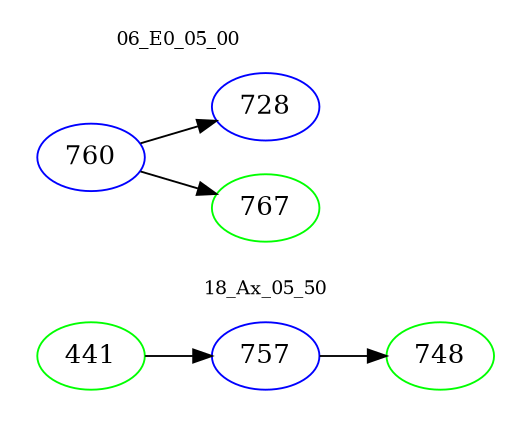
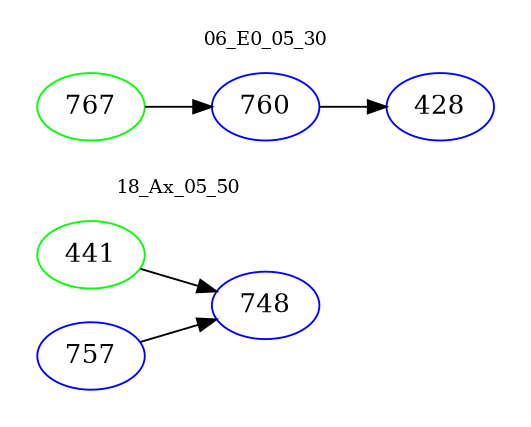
cluster "06_E0_05_00": label "06_E0_05_00" -> "06_E0_05_30"
node "728": label "728" -> "428"
edge "760" -> "767": reversed
edge "441" -> "757": now "441" -> "748"
node "748": color green -> blue
